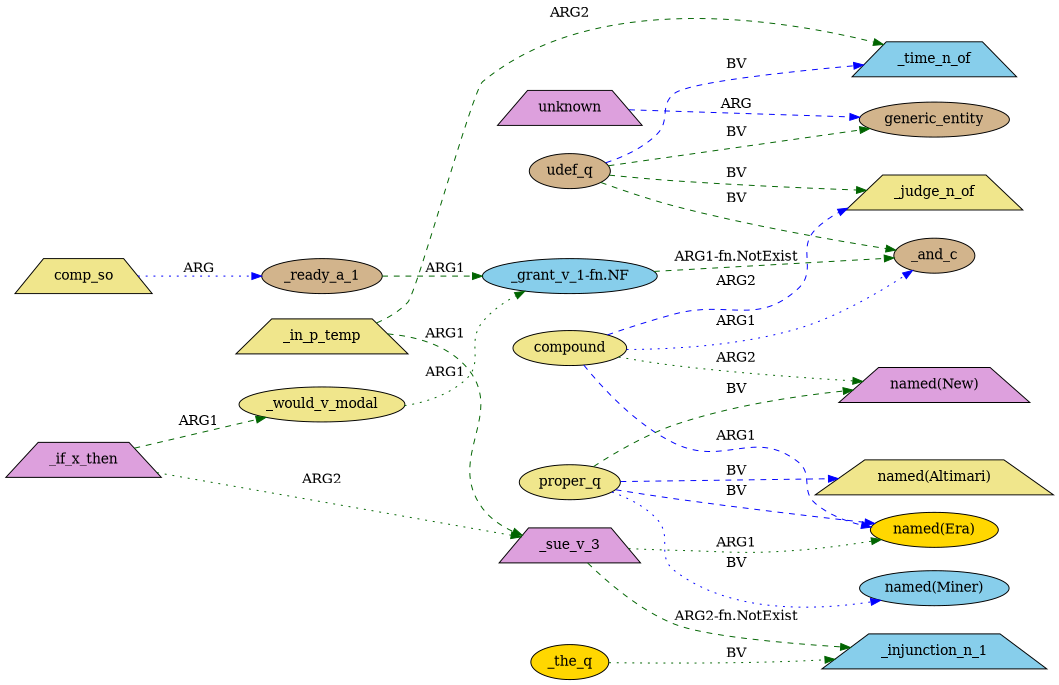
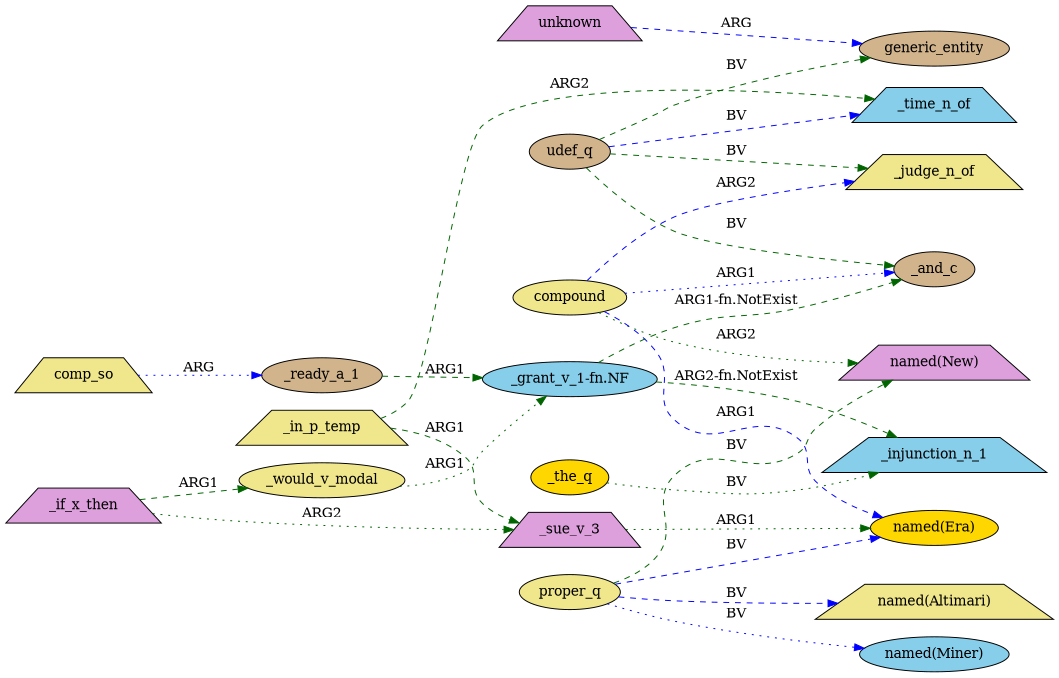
edge "_sue_v_3" -> "_injunction_n_1": now "_grant_v_1-fn.NF" -> "_injunction_n_1"
